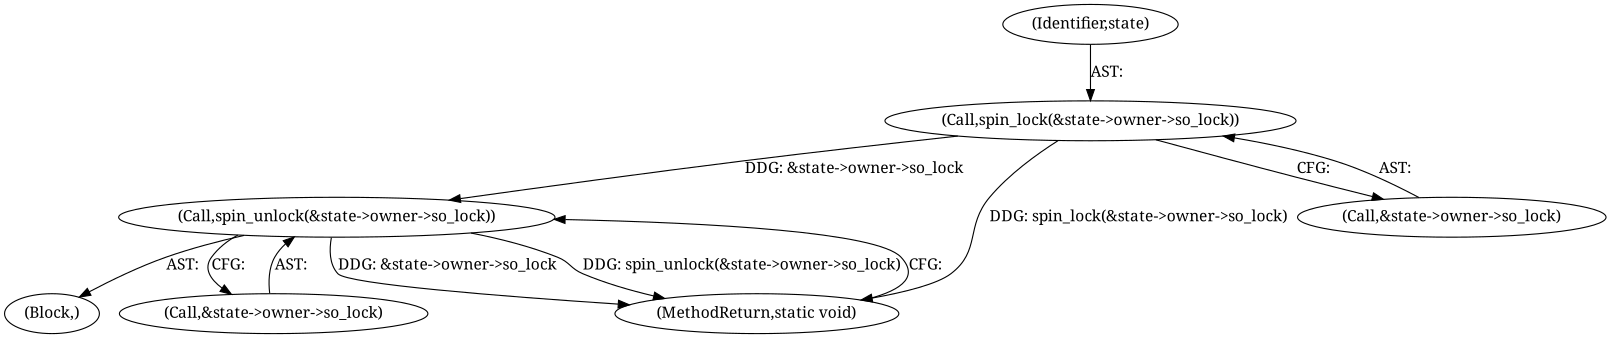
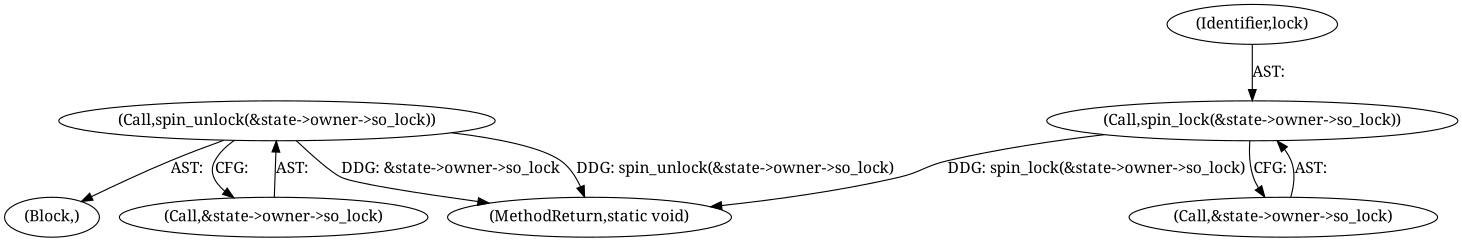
node "(Identifier,state)": label "(Identifier,state)" -> "(Identifier,lock)"
edge "(Call,spin_lock(&state->owner->so_lock))" -> "(Call,spin_unlock(&state->owner->so_lock))": removed, label "DDG: &state->owner->so_lock"
edge "(MethodReturn,static void)" -> "(Call,spin_unlock(&state->owner->so_lock))": removed, label "CFG:"
